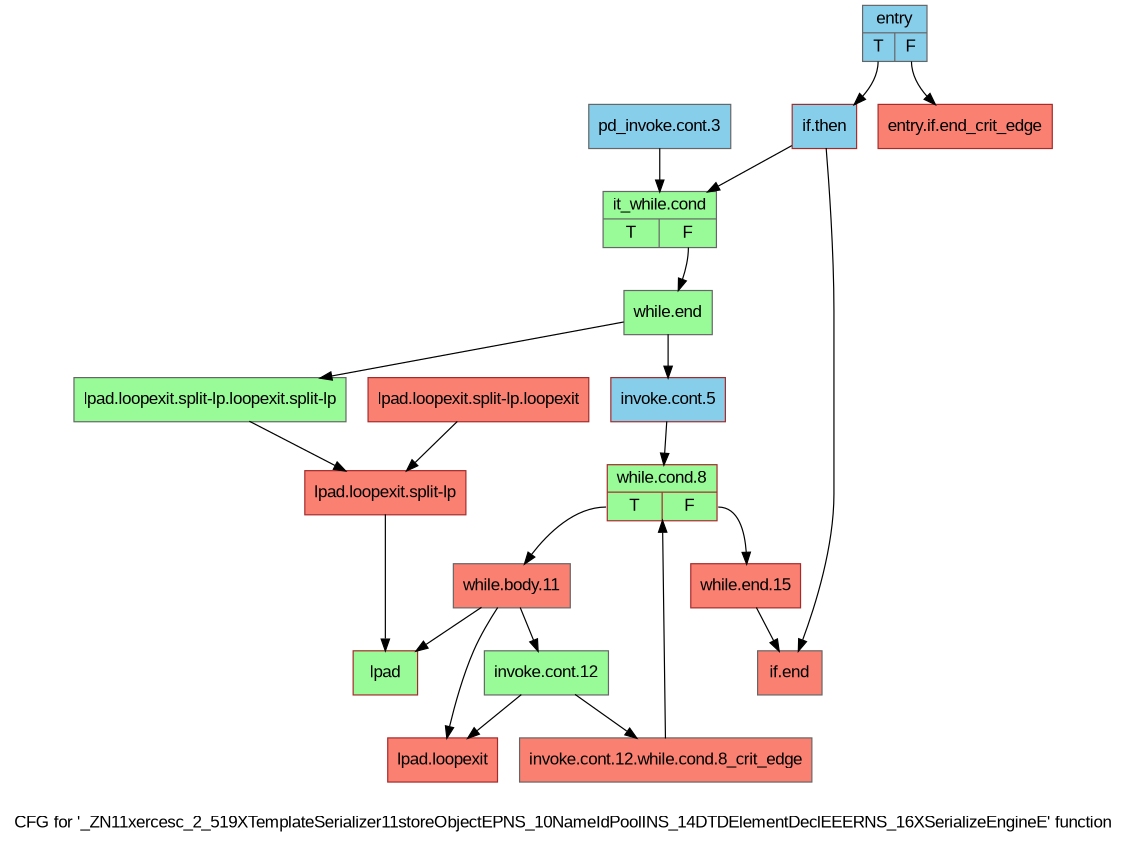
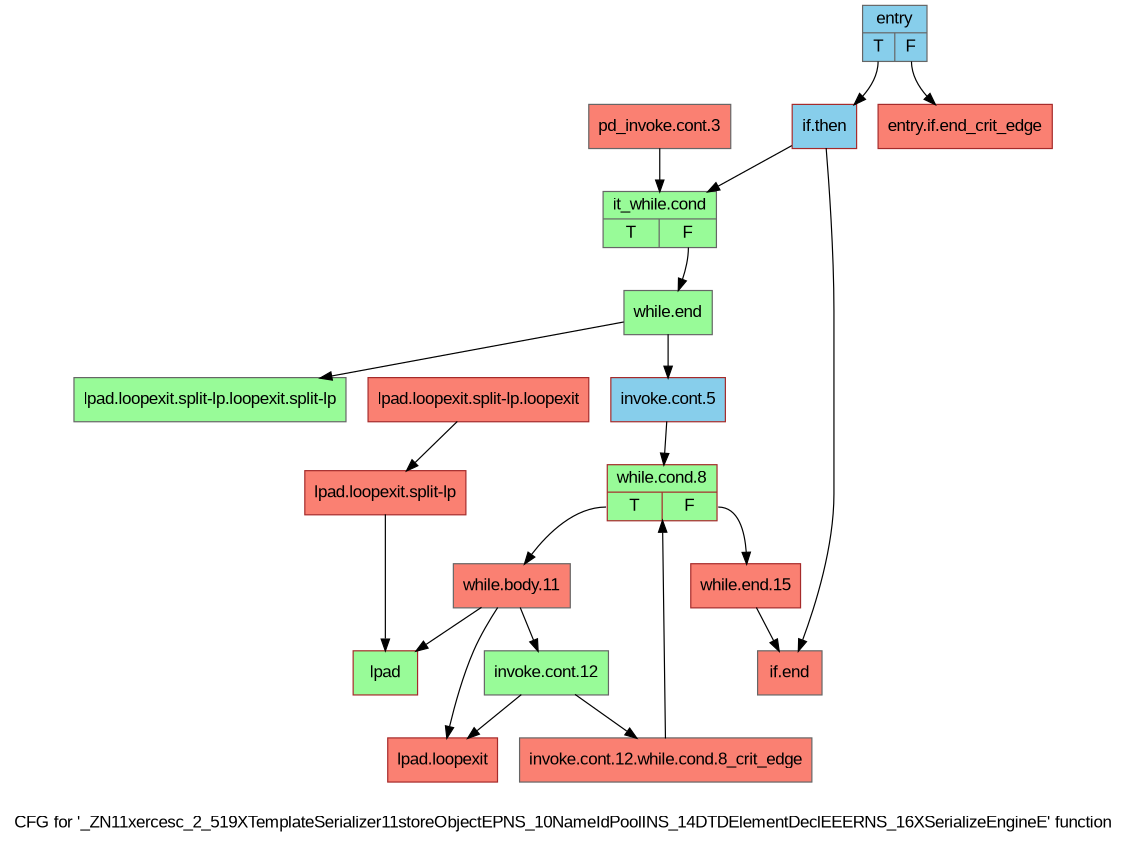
node "pd_invoke.cont.3": fillcolor skyblue -> salmon
edge "lpad.loopexit.split-lp.loopexit.split-lp" -> "lpad.loopexit.split-lp": removed
